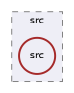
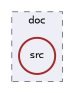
cluster "src": label "src" -> "doc"
